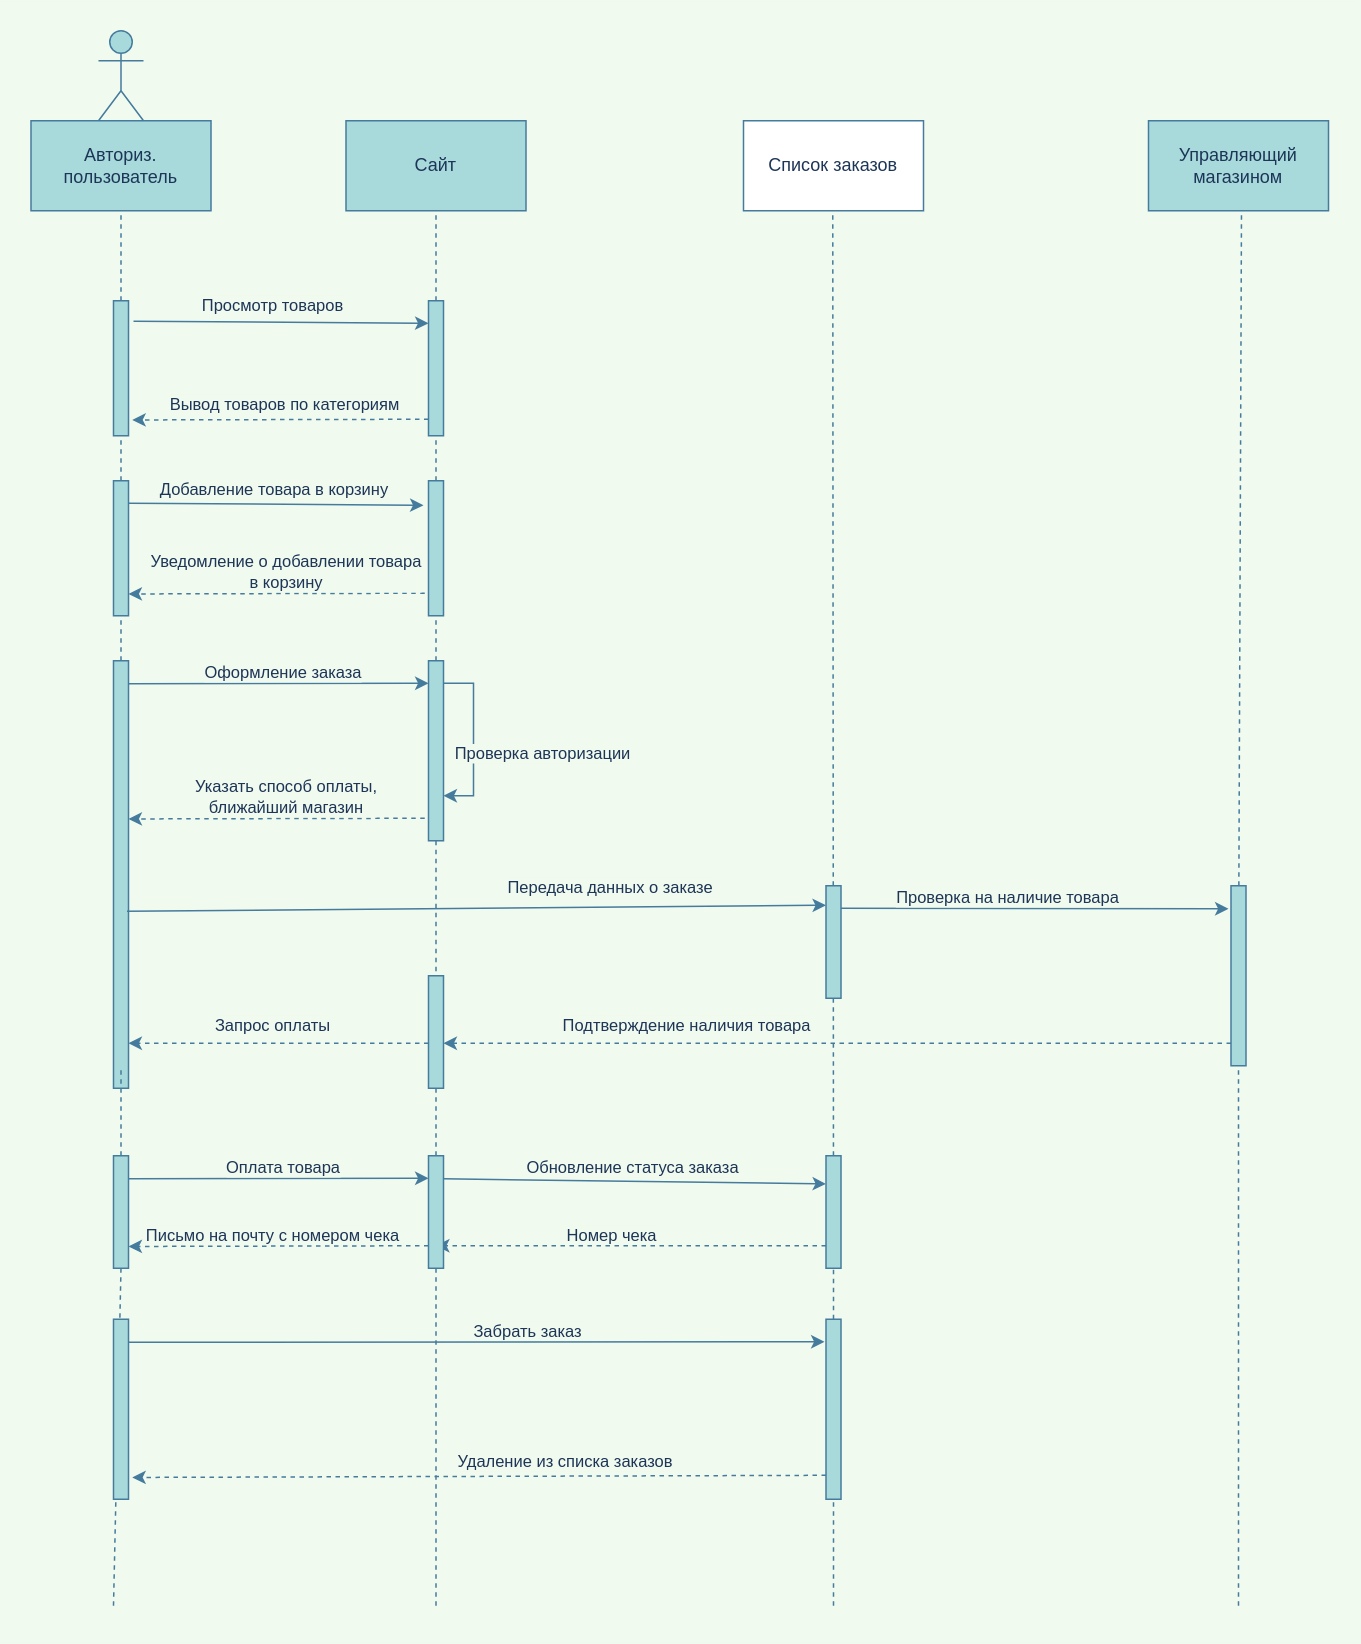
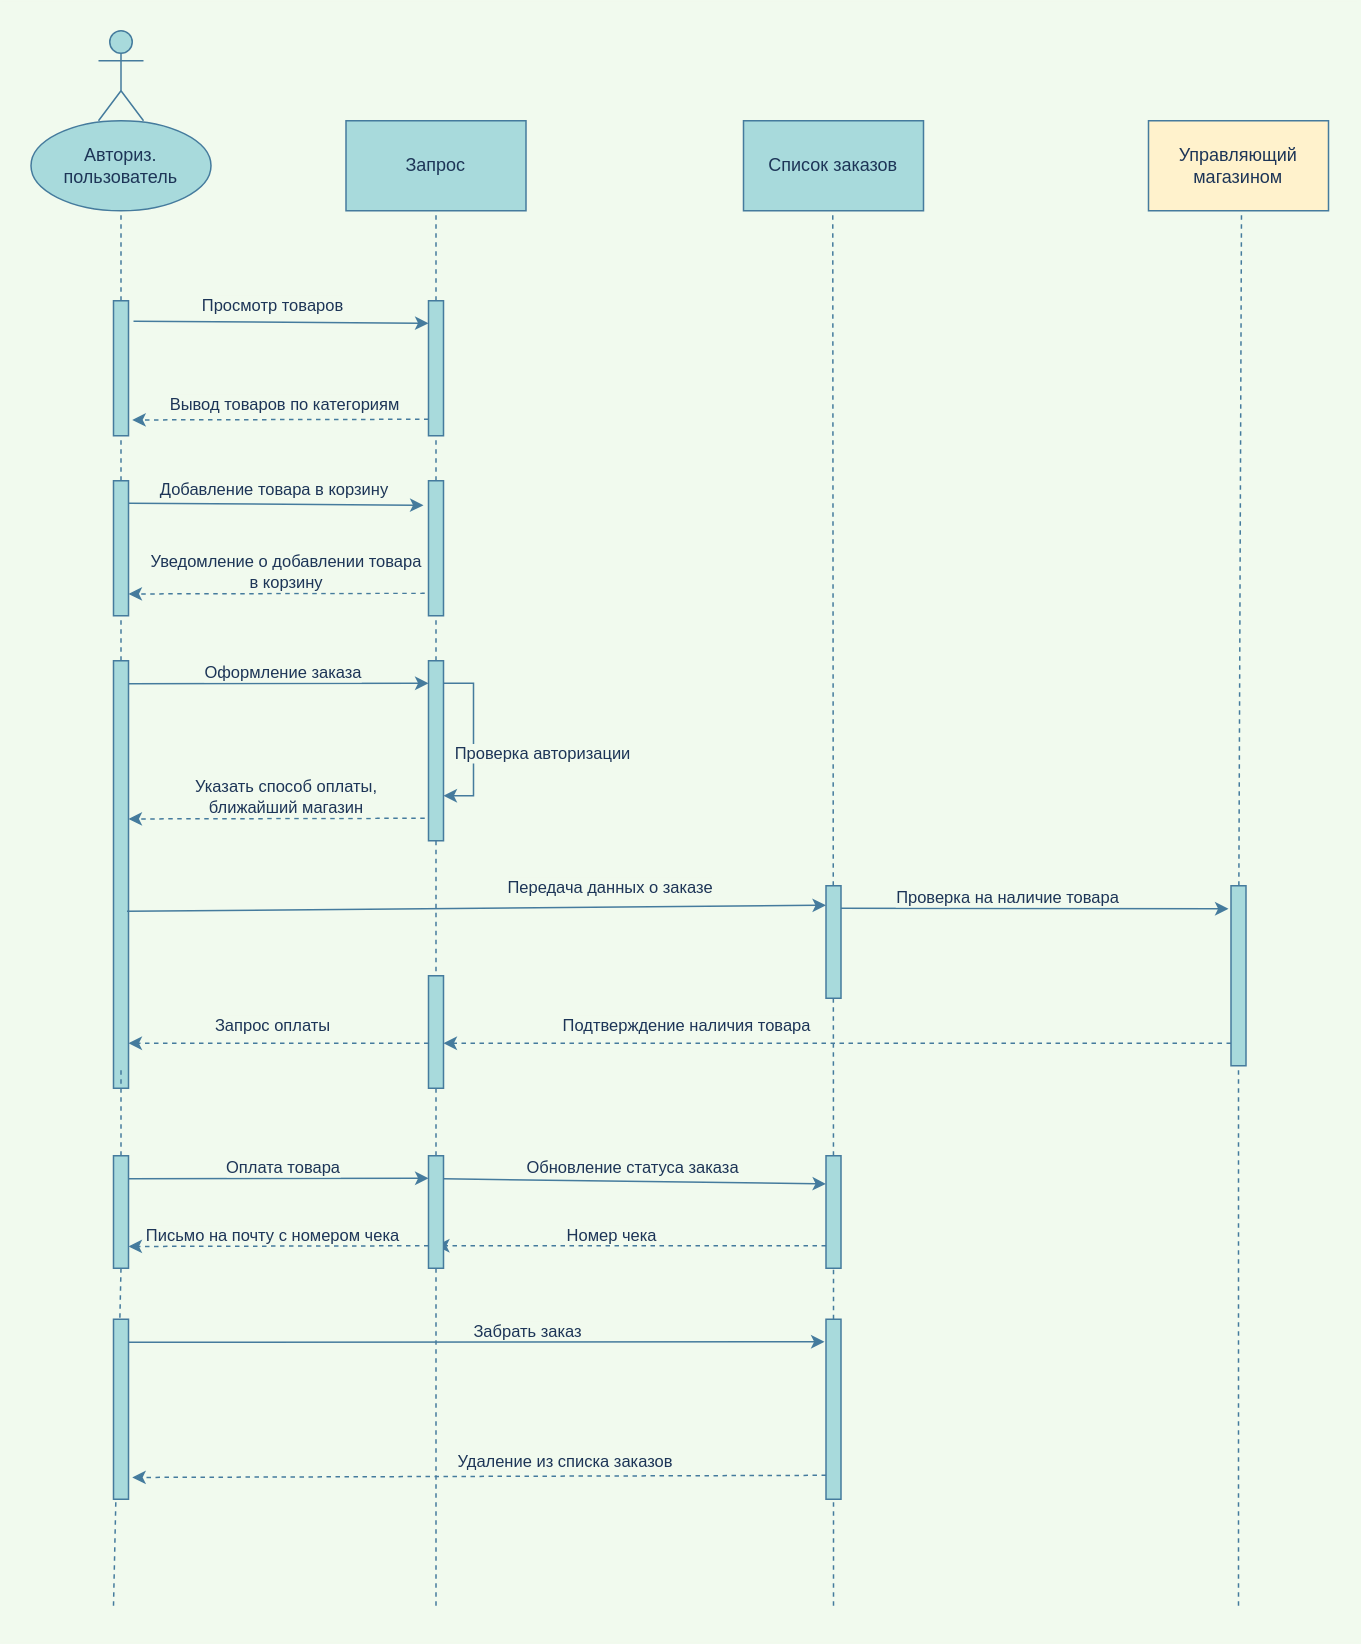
node "Авториз. пользователь": shape rectangle -> ellipse
node "Сайт": label "Сайт" -> "Запрос"
node "Список заказов": fillcolor #ffffff -> #a8dadc
node "Управляющий магазином": fillcolor #a8dadc -> #fff2cc
